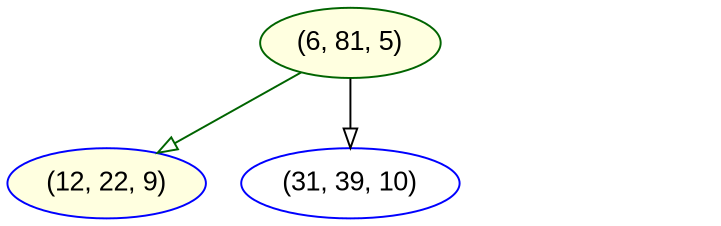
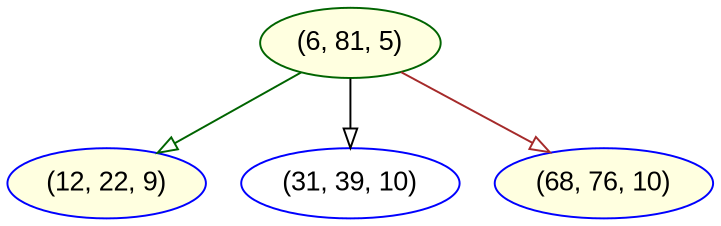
node "(68, 76, 10)": added
